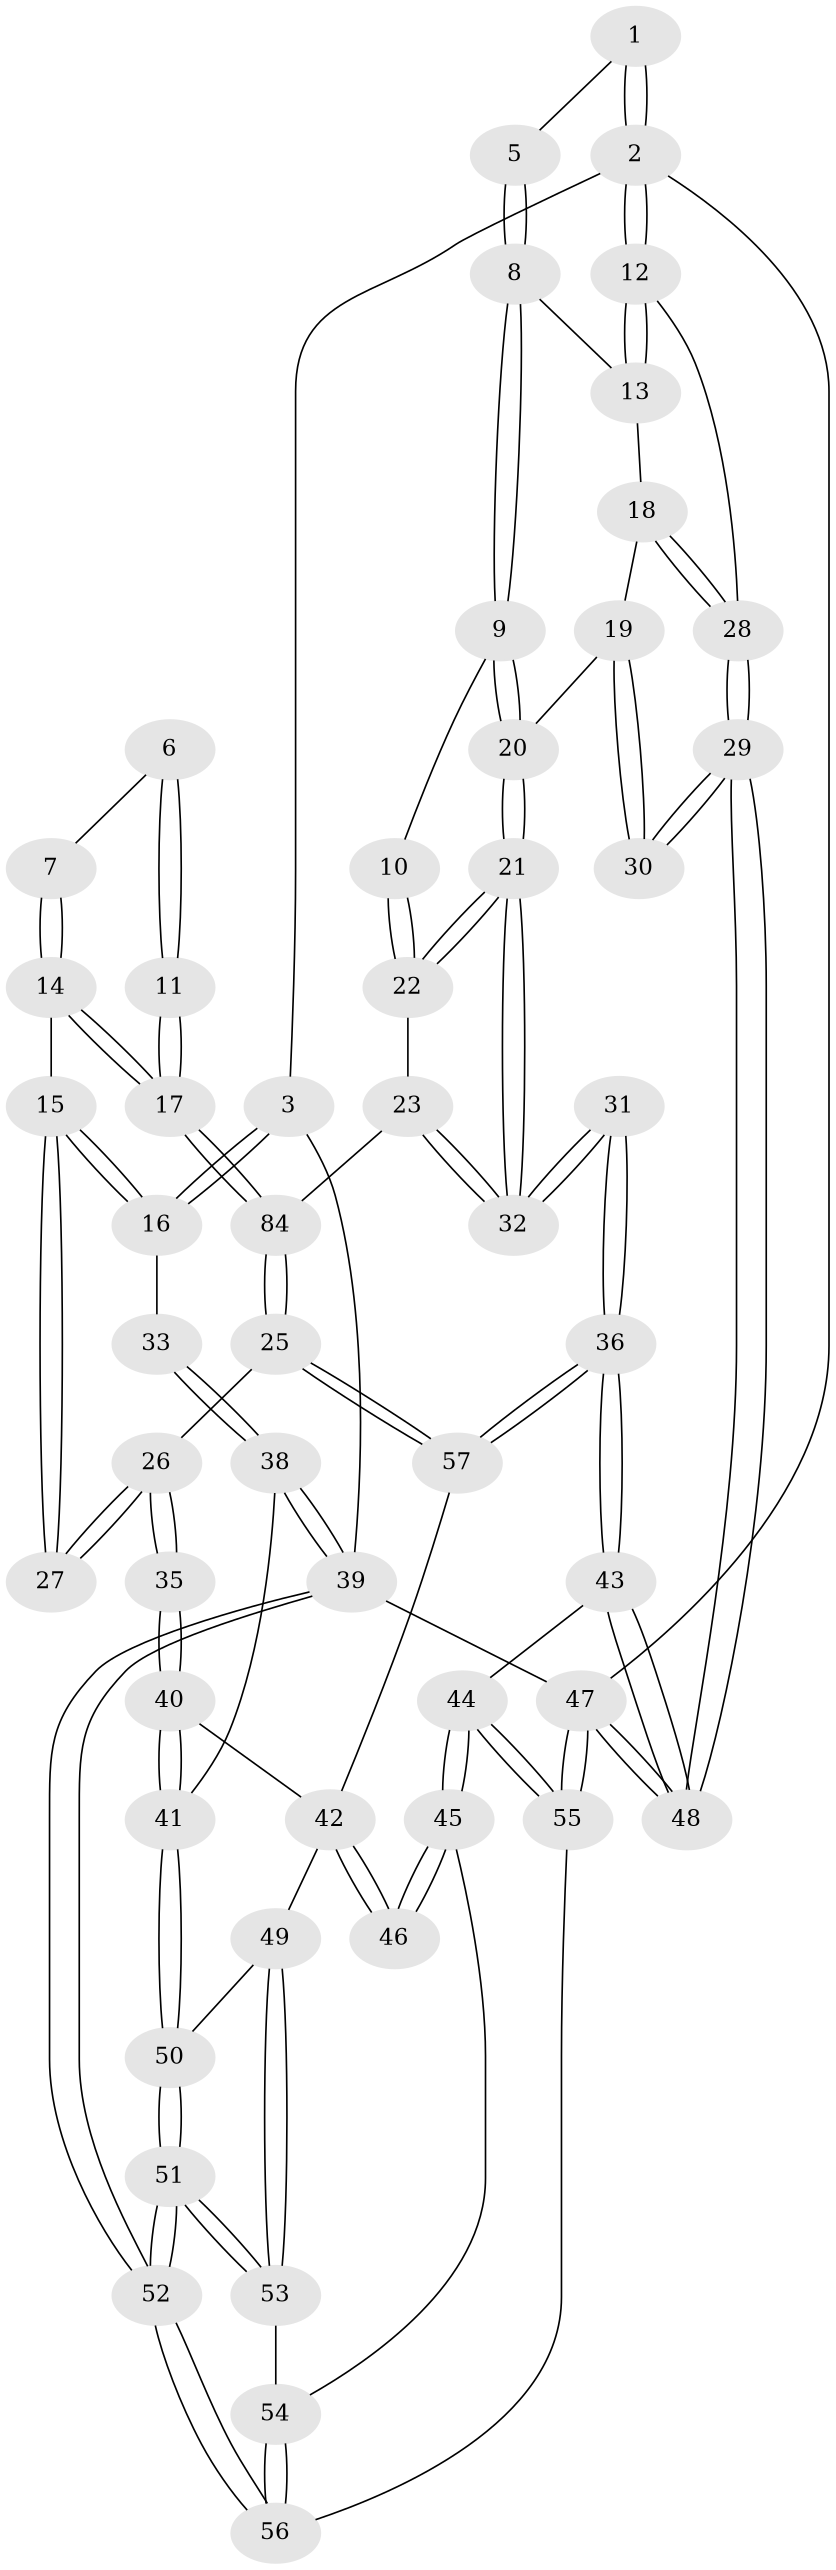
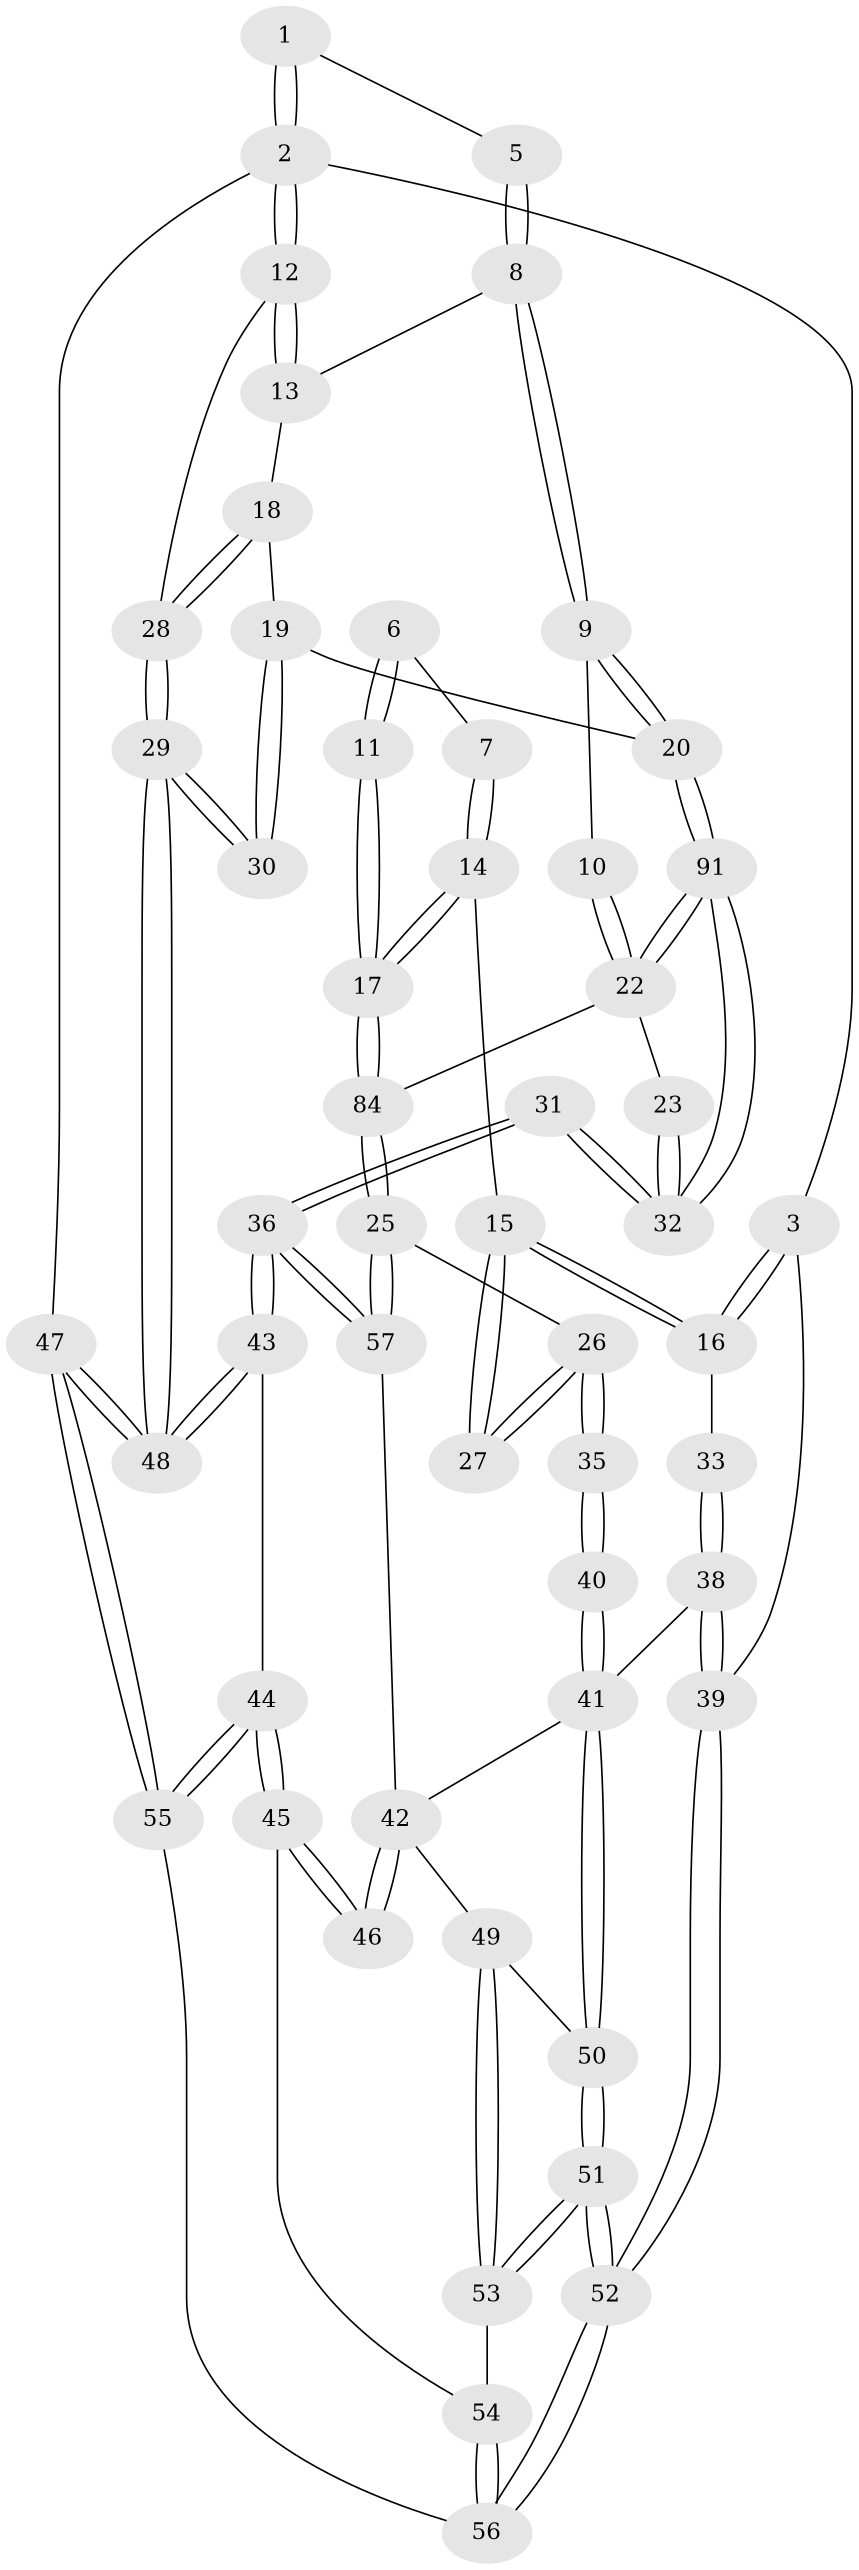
node "21": label "21" -> "91"
edge "23" -- "84": now "22" -- "84"
edge "39" -- "47": removed
edge "40" -- "42": now "41" -- "42"
